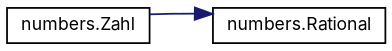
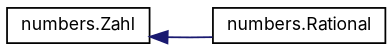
edge "numbers.Zahl" -> "numbers.Rational": reversed
